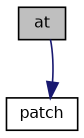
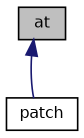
edge "at" -> "patch": reversed
